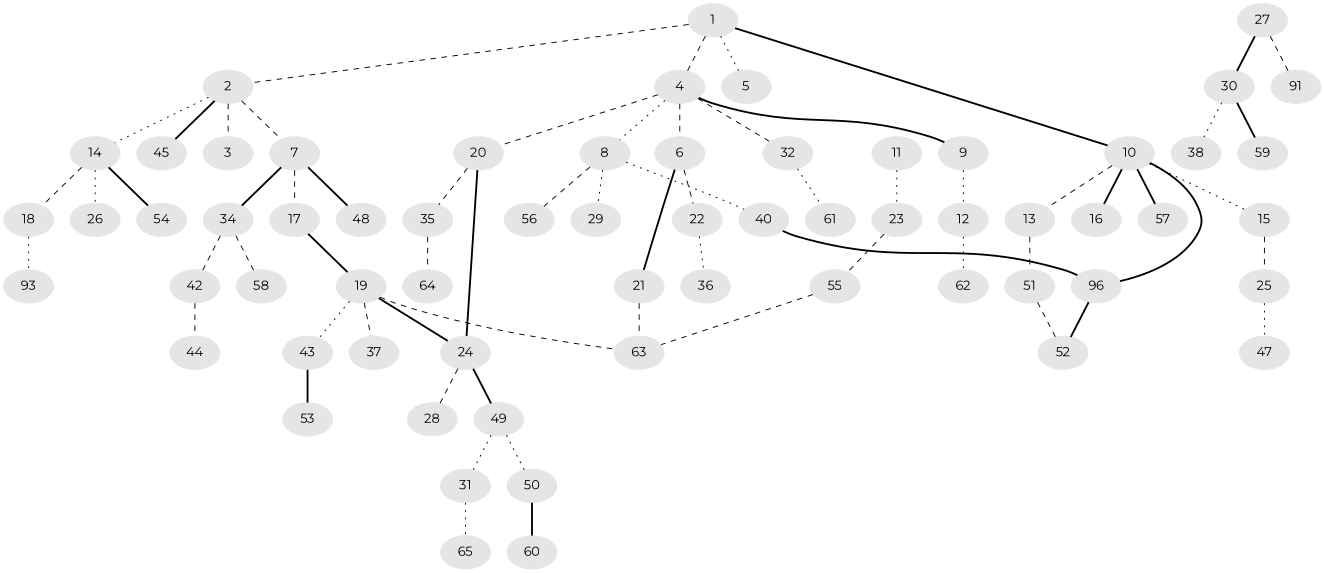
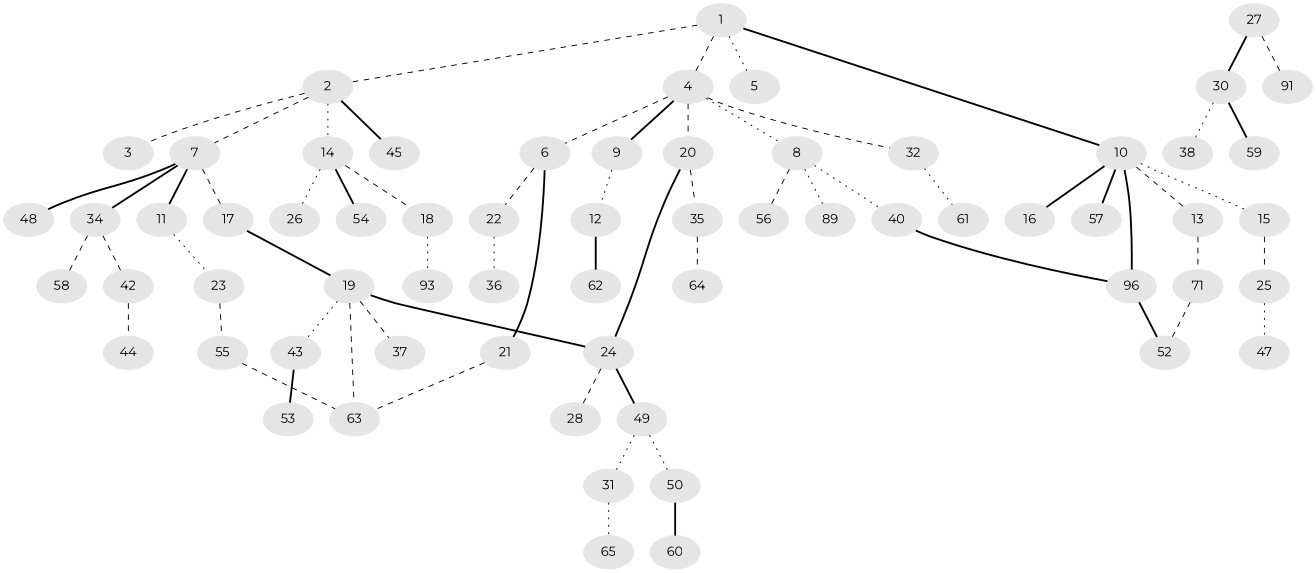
edge "7" -- "11": added
node "29": label "29" -> "89"
edge "12" -- "62": style dotted -> bold
node "51": label "51" -> "71"
